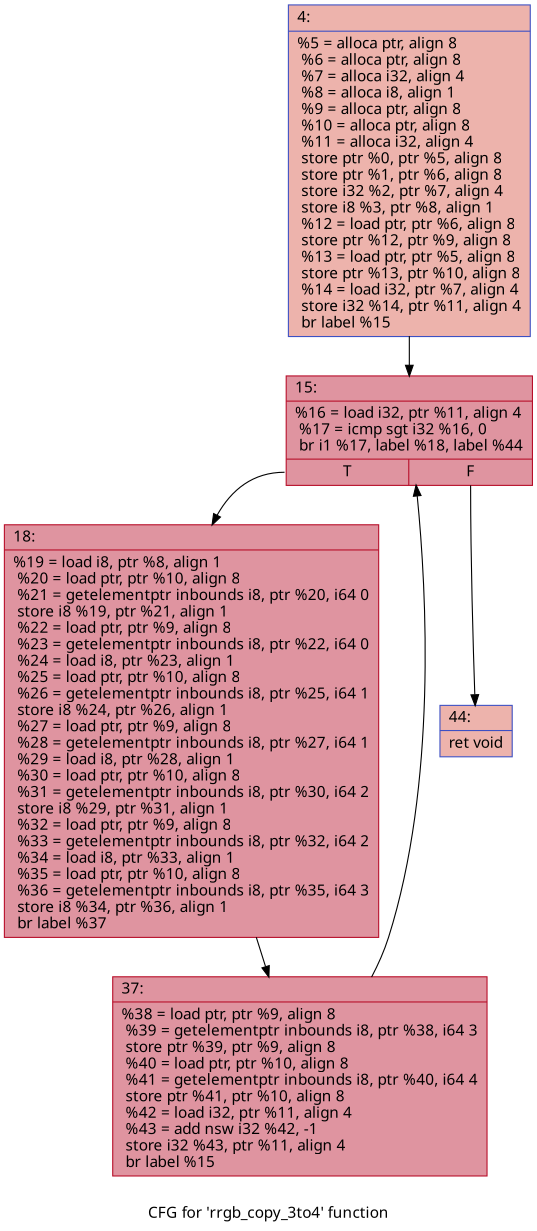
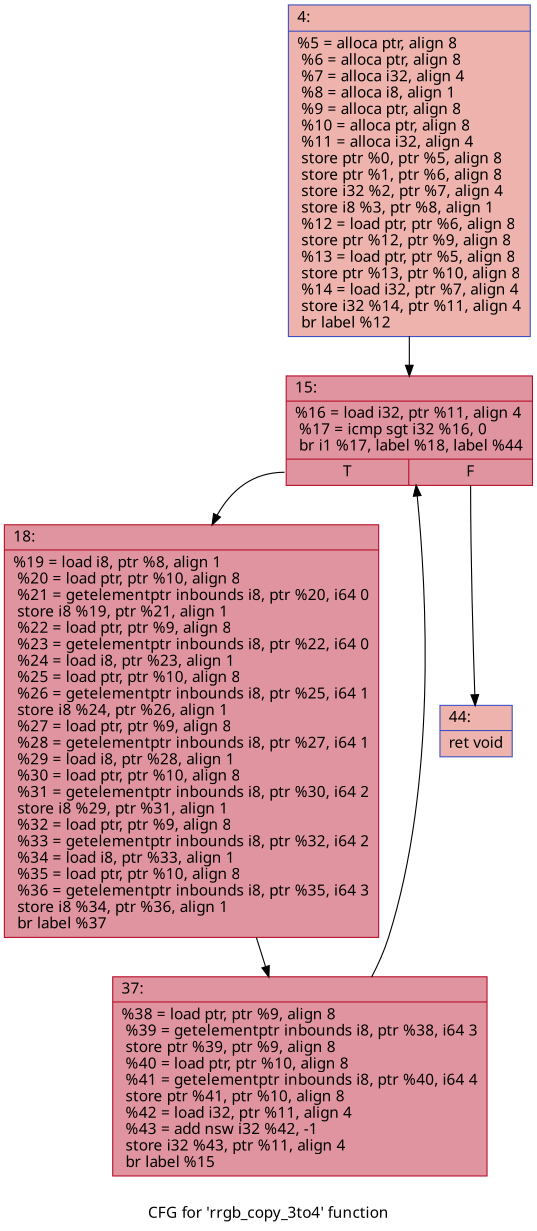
node "4:": text "br label %15" -> "br label %12"
